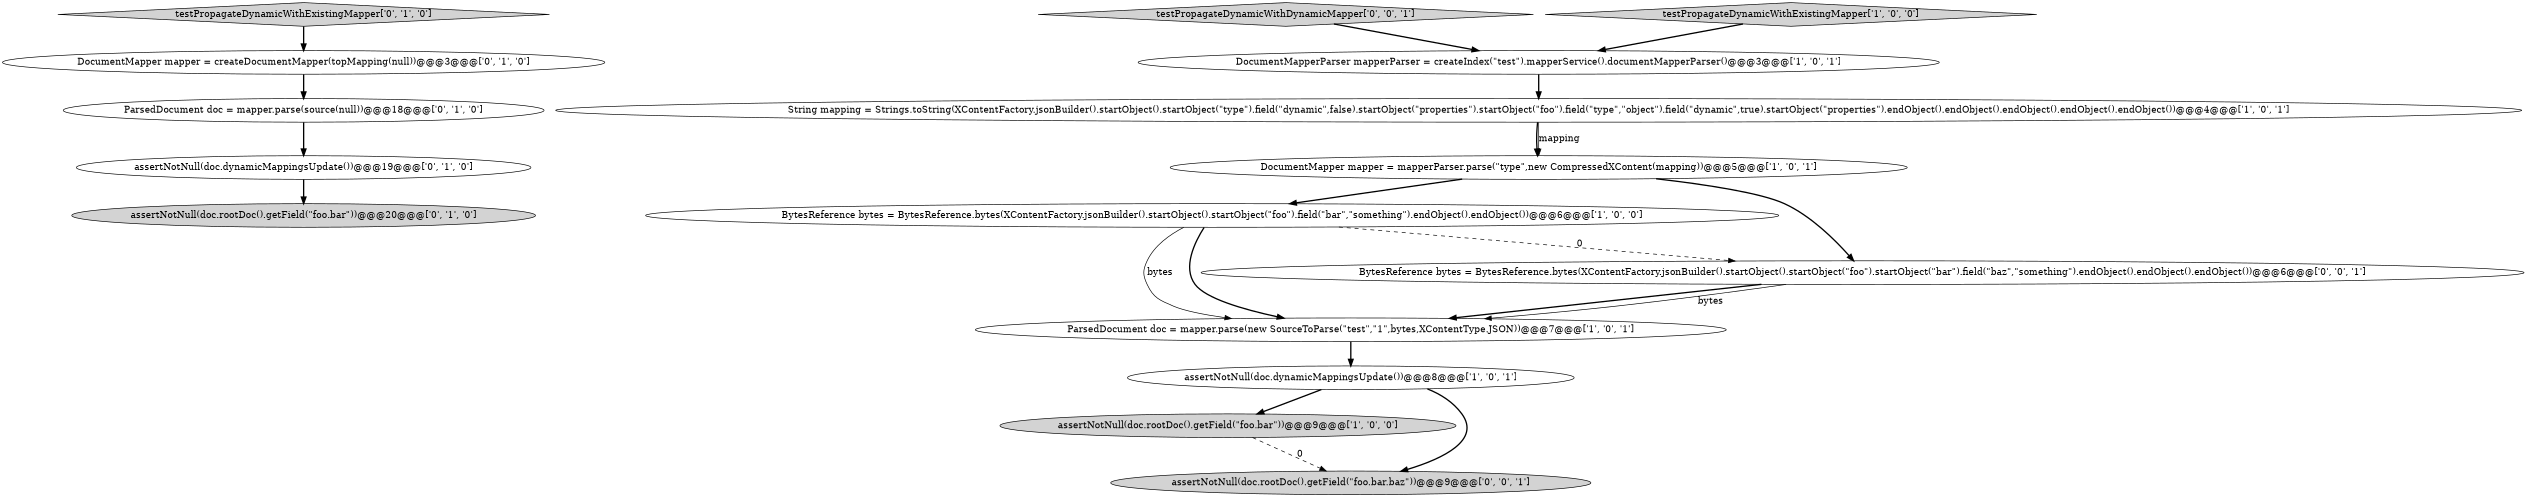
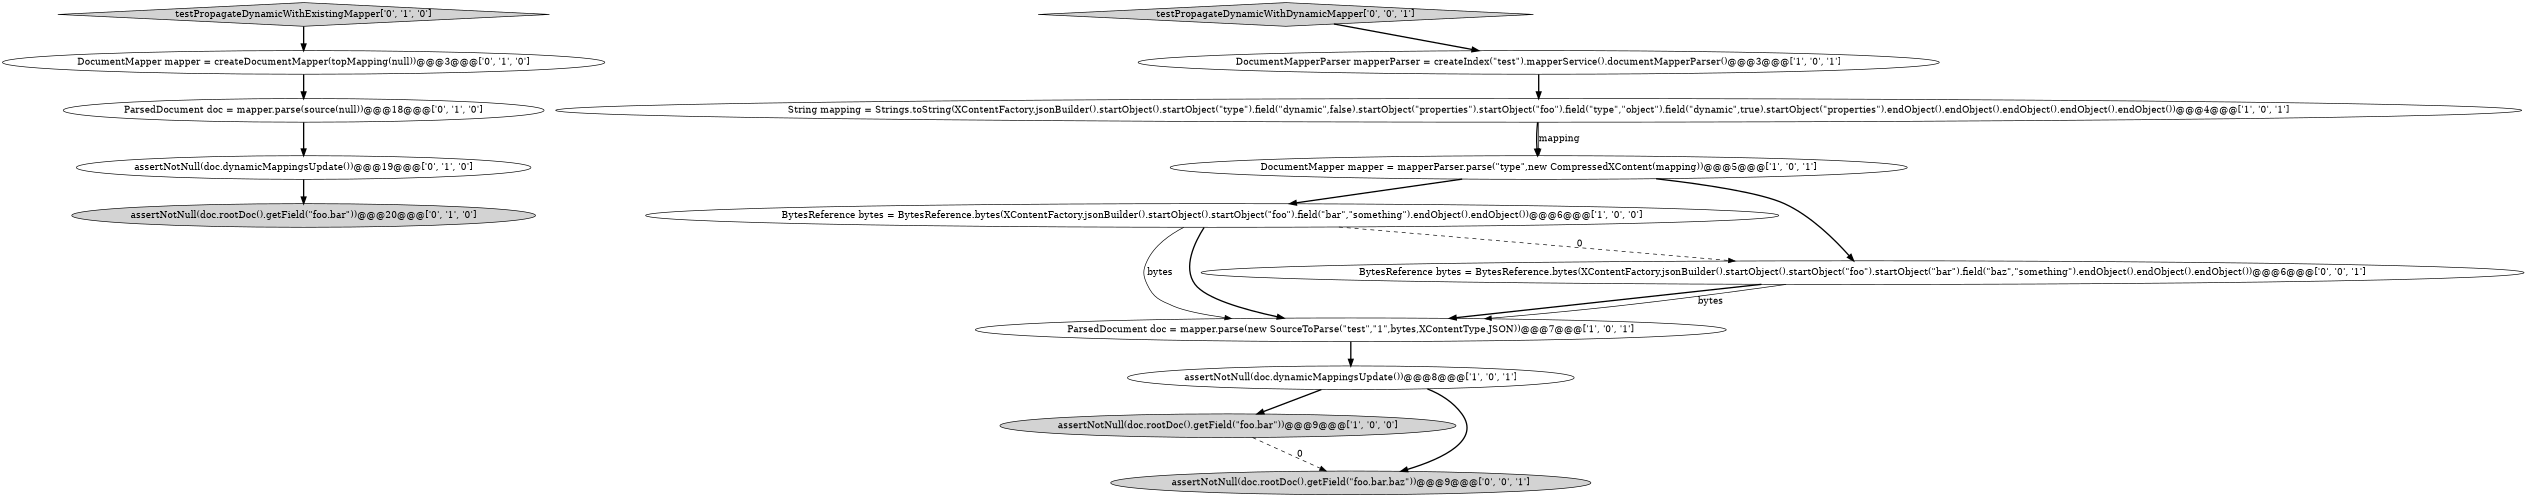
node "testPropagateDynamicWithExistingMapper['1', '0', '0']": removed
